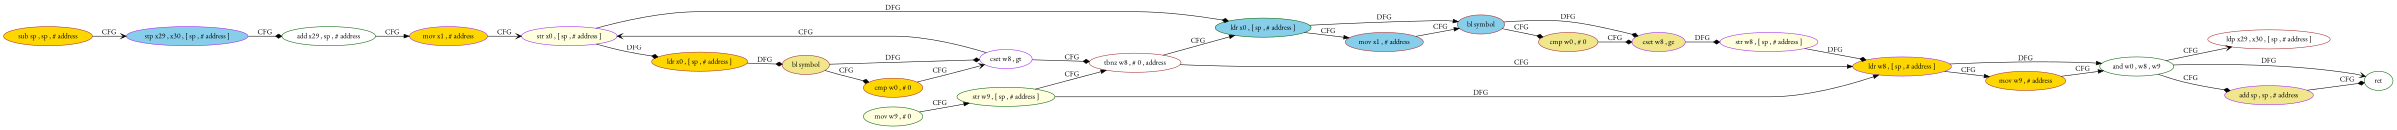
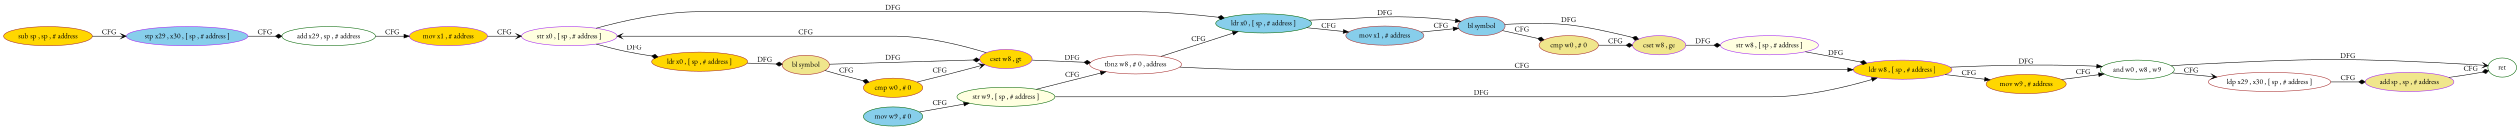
edge "cset w8 , gt" -> "tbnz w8 , # 0 , address": label "CFG" -> "DFG"
node "cset w8 , gt": fillcolor white -> gold
edge "and w0 , w8 , w9" -> "add sp , sp , # address": now "ldp x29 , x30 , [ sp , # address ]" -> "add sp , sp , # address"
node "mov w9 , # 0": fillcolor lightyellow -> skyblue
